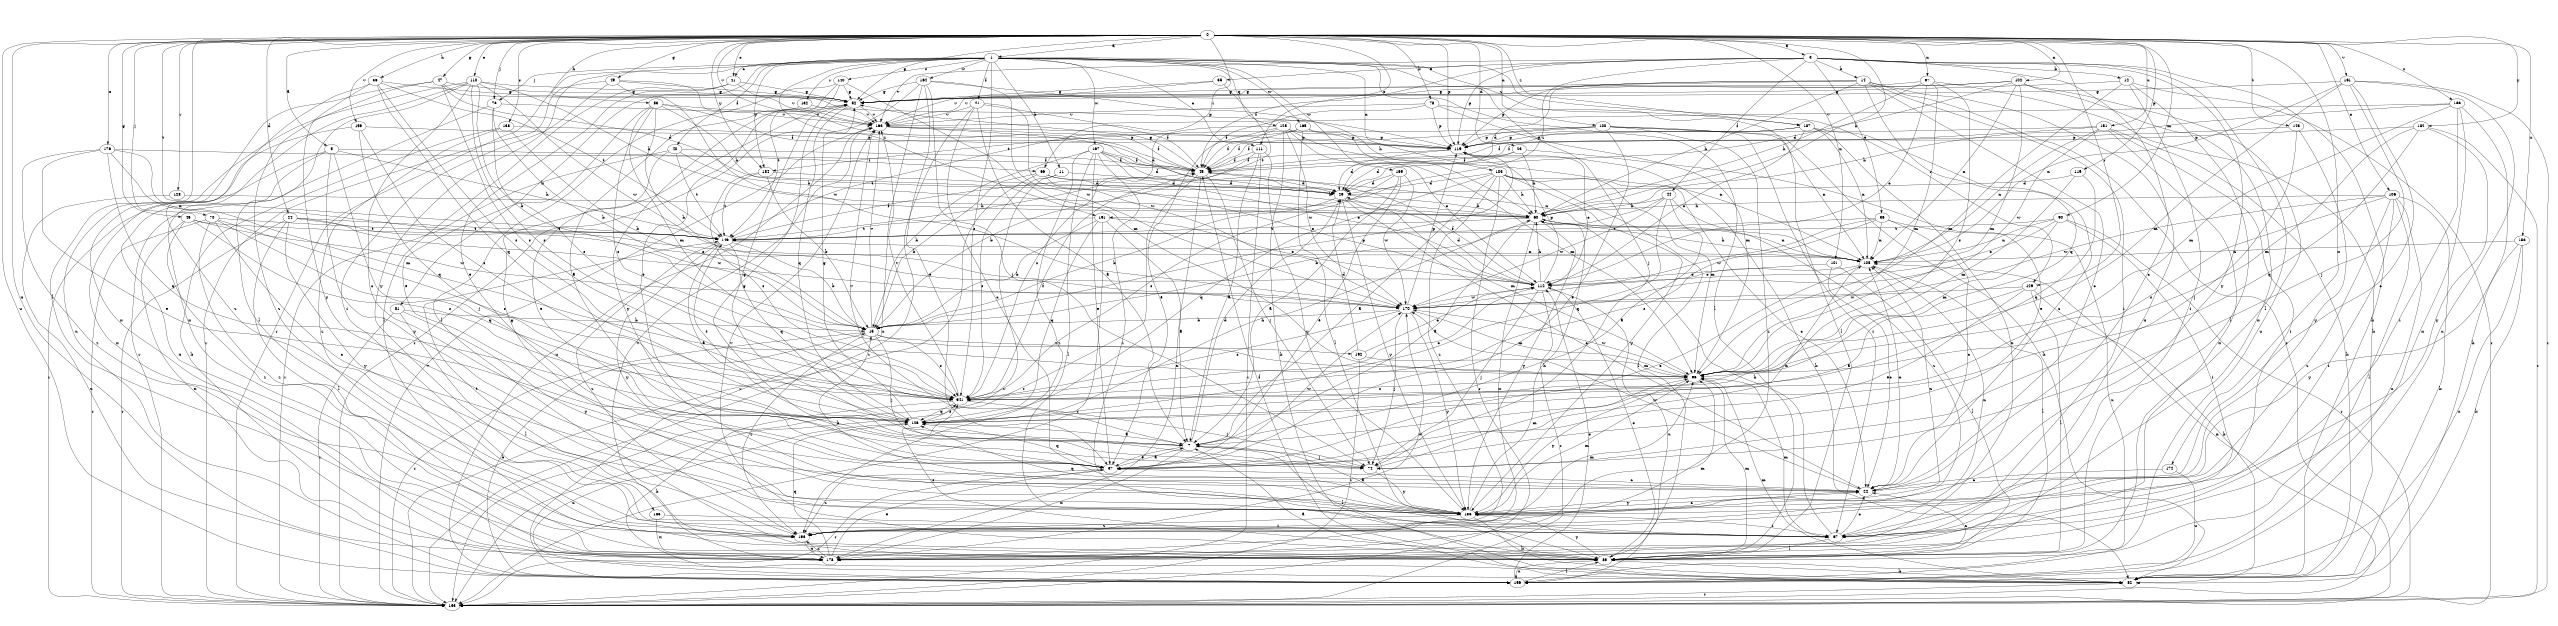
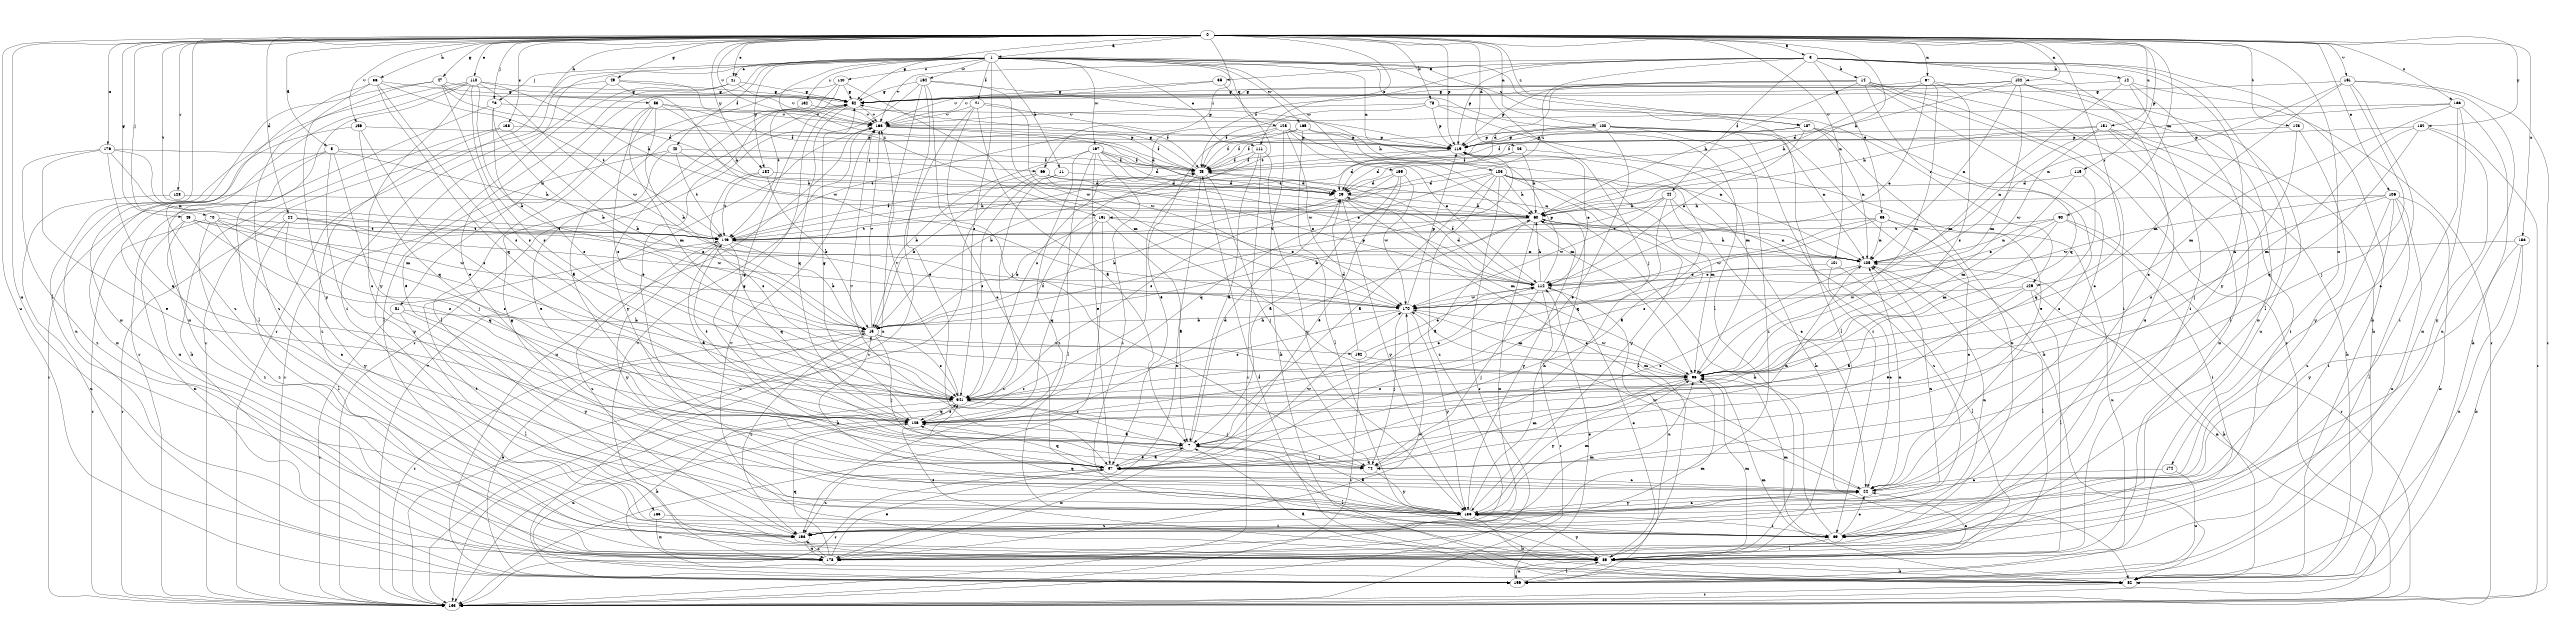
edge "100" -> "184": now "100" -> "149"
node "67": label "67" -> "69"
